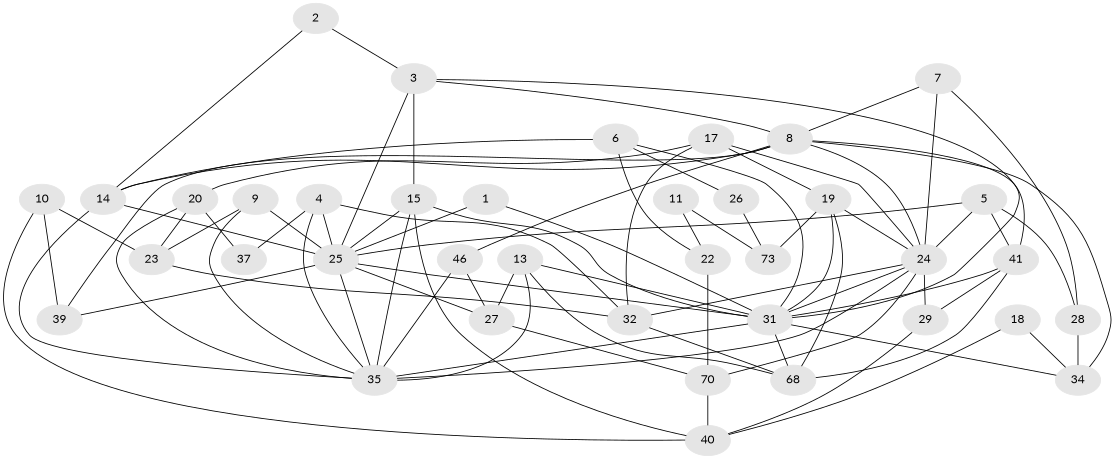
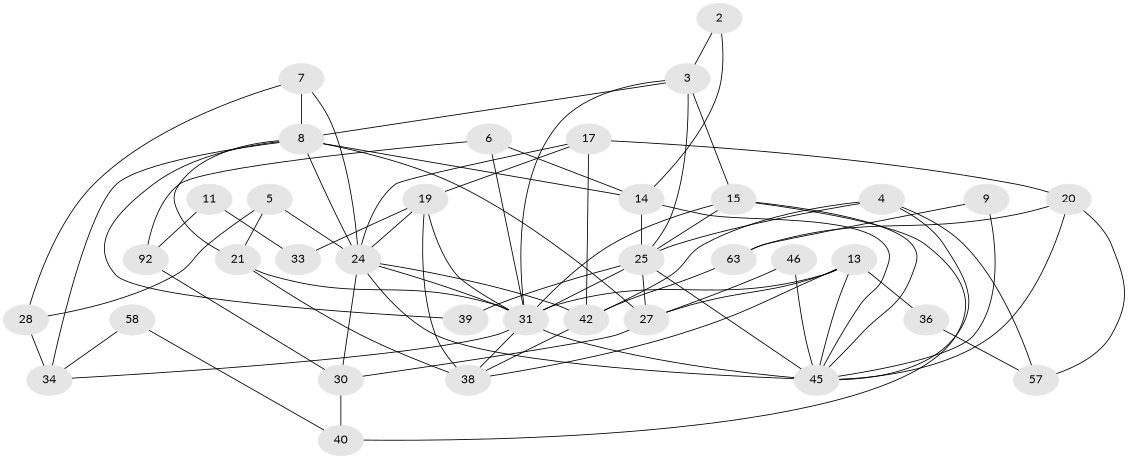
edge "8" -- "46": now "8" -- "27"
node "10": removed
node "1": removed
node "26": removed
edge "5" -- "25": removed
edge "9" -- "25": removed
node "23": label "23" -> "63"
node "37": label "37" -> "57"
node "22": label "22" -> "92"
node "73": label "73" -> "33"
node "41": label "41" -> "21"
node "32": label "32" -> "42"
node "36": added
node "29": removed
node "18": label "18" -> "58"
node "35": label "35" -> "45"
node "70": label "70" -> "30"
node "68": label "68" -> "38"
